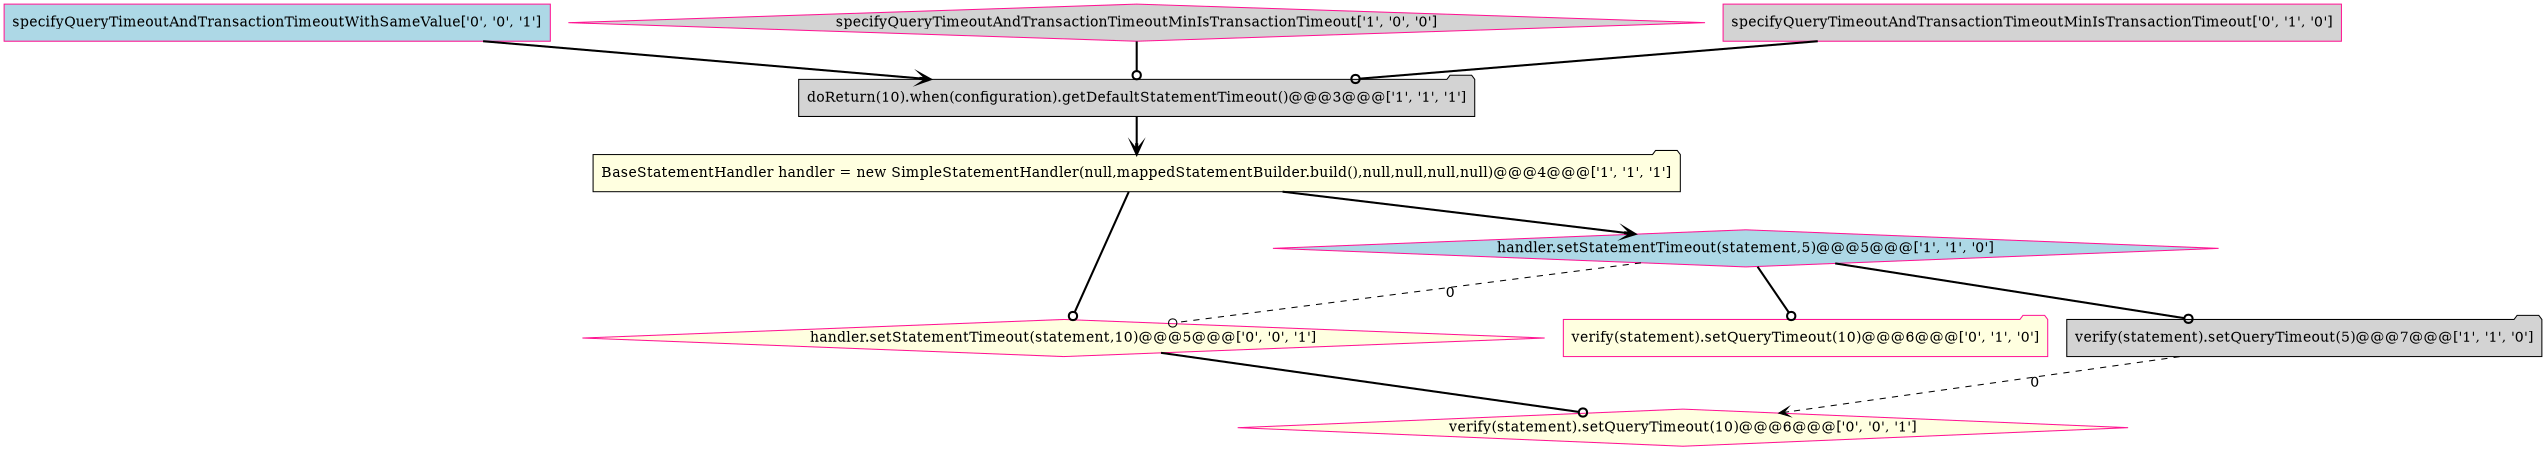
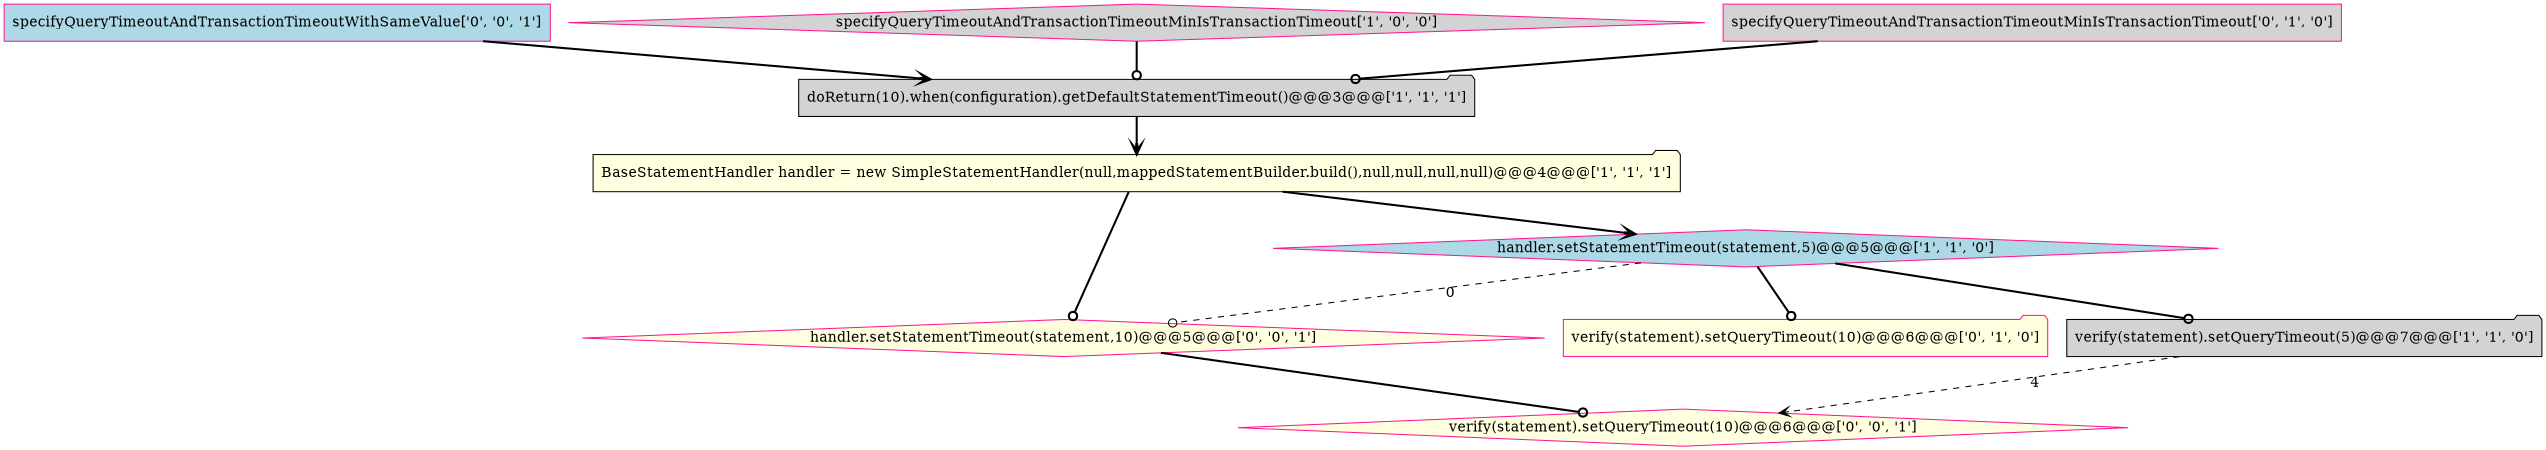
edge "verify(statement).setQueryTimeout(5)@@@7@@@['1', '1', '0']" -> "verify(statement).setQueryTimeout(10)@@@6@@@['0', '0', '1']": label "0" -> "4"
